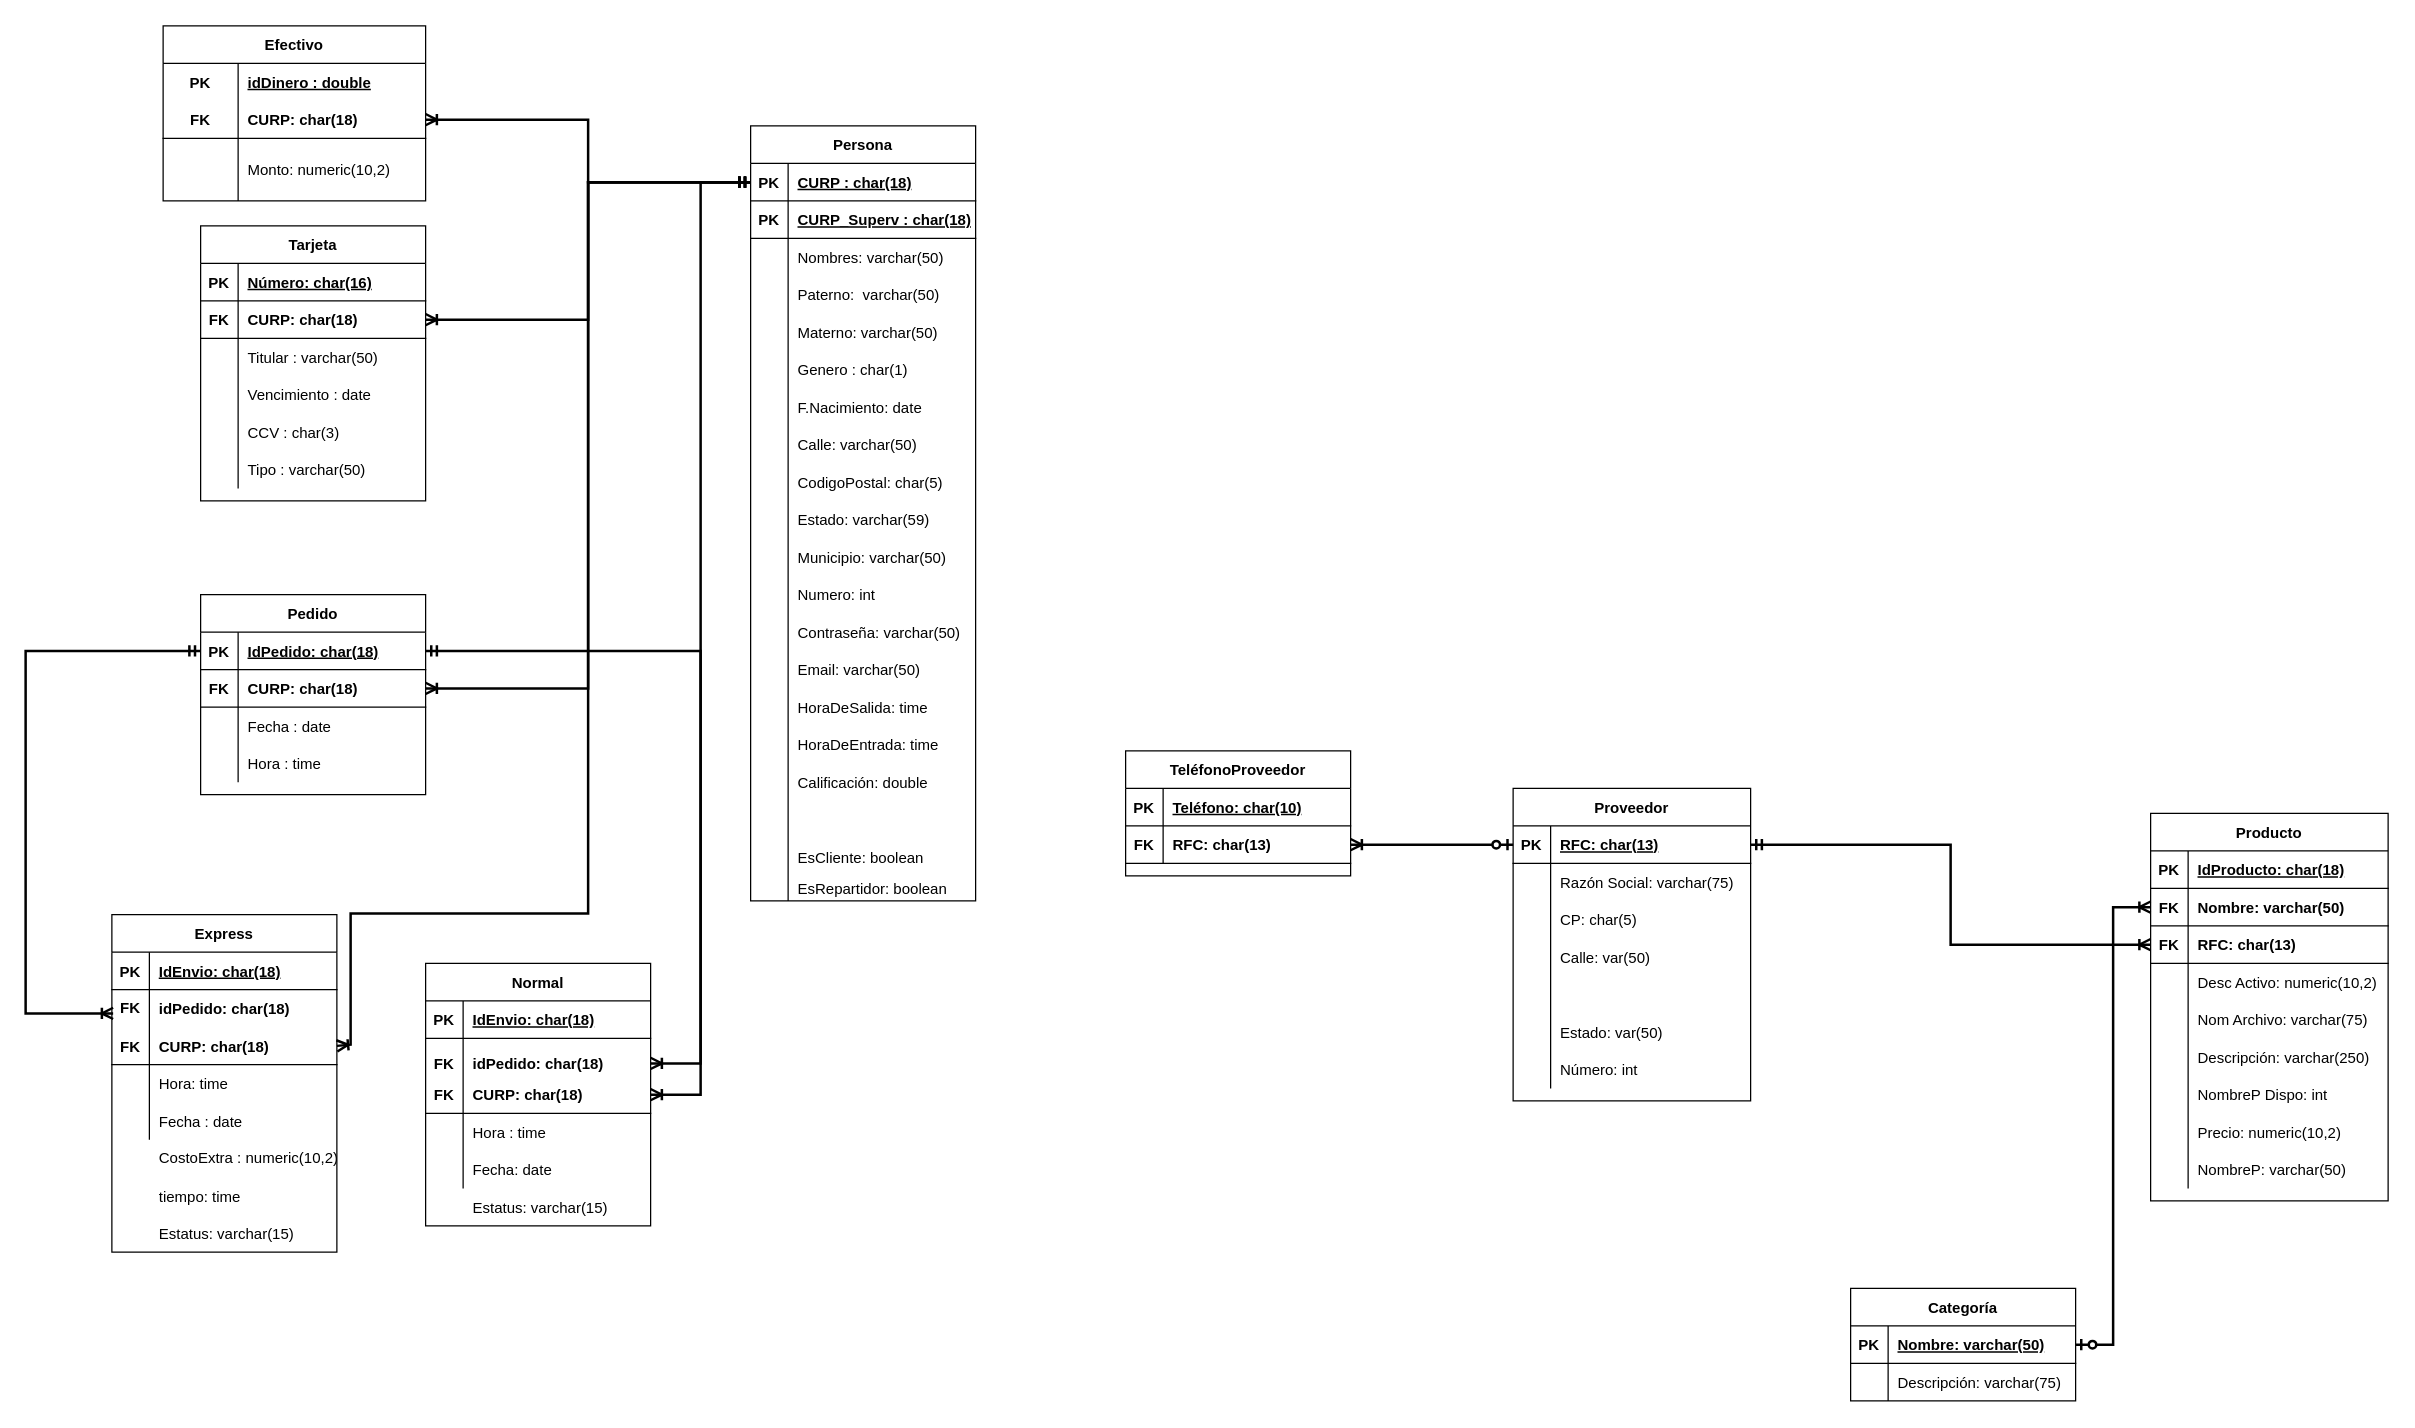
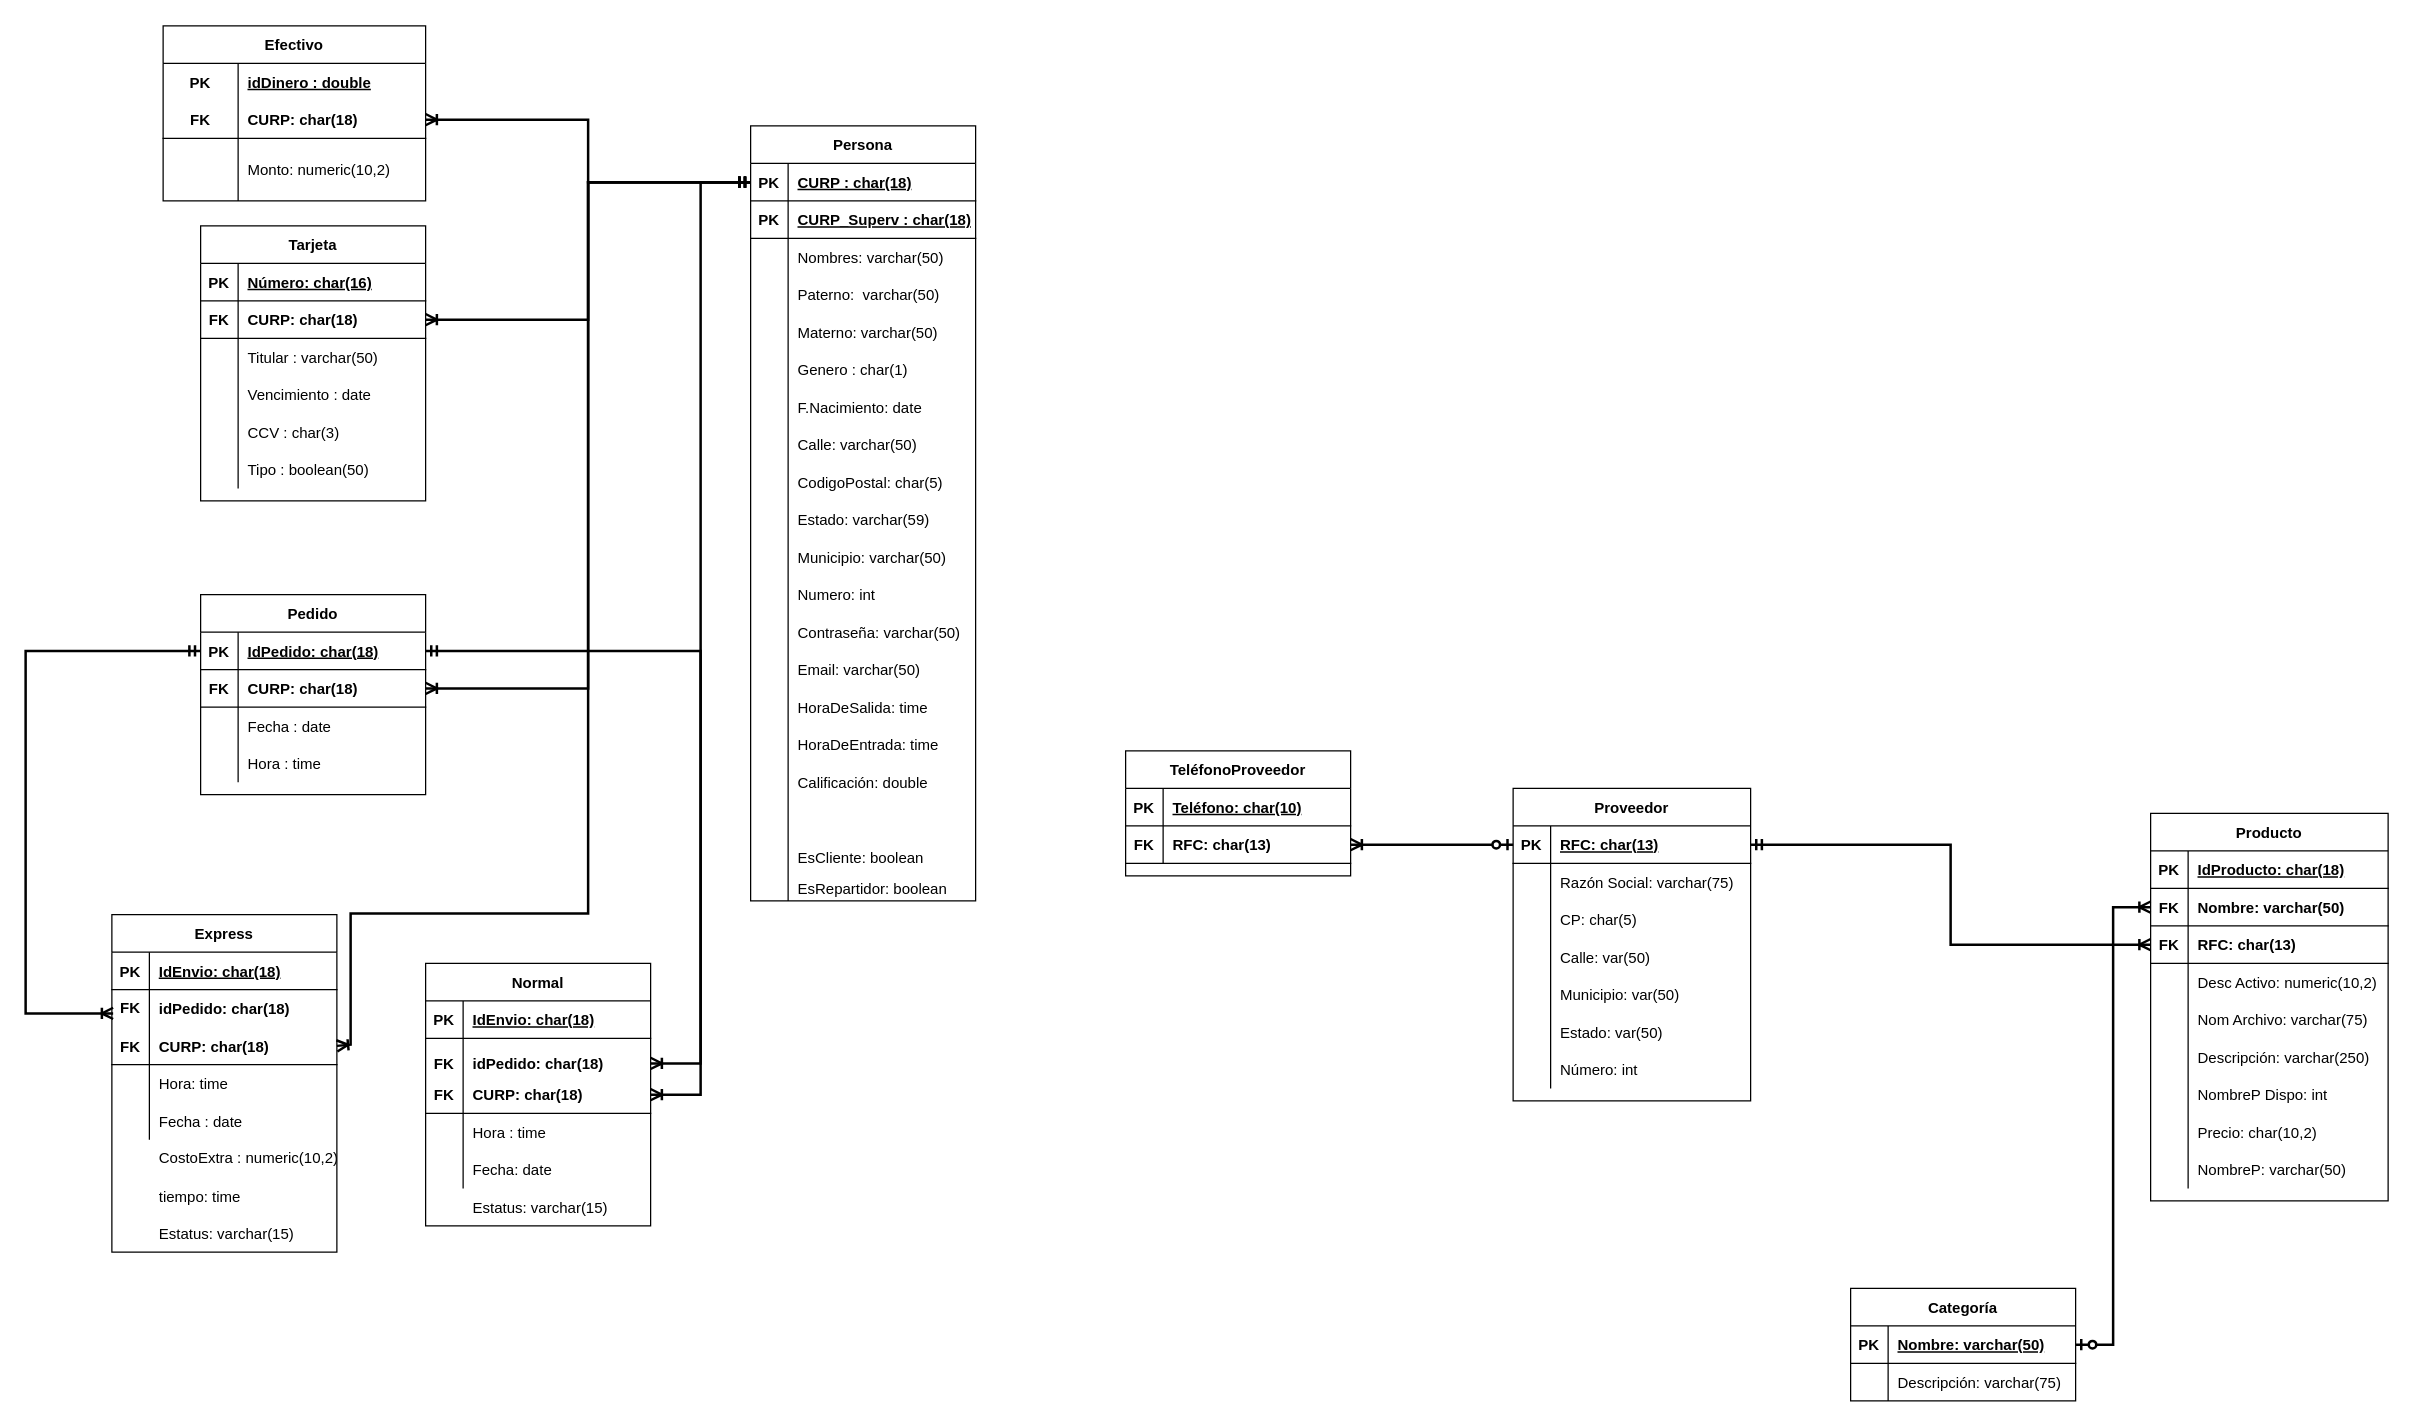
node "Tipo : varchar(50)": label "Tipo : varchar(50)" -> "Tipo : boolean(50)"
node "Municipio: var(50)": added
node "Precio: numeric(10,2)": label "Precio: numeric(10,2)" -> "Precio: char(10,2)"
